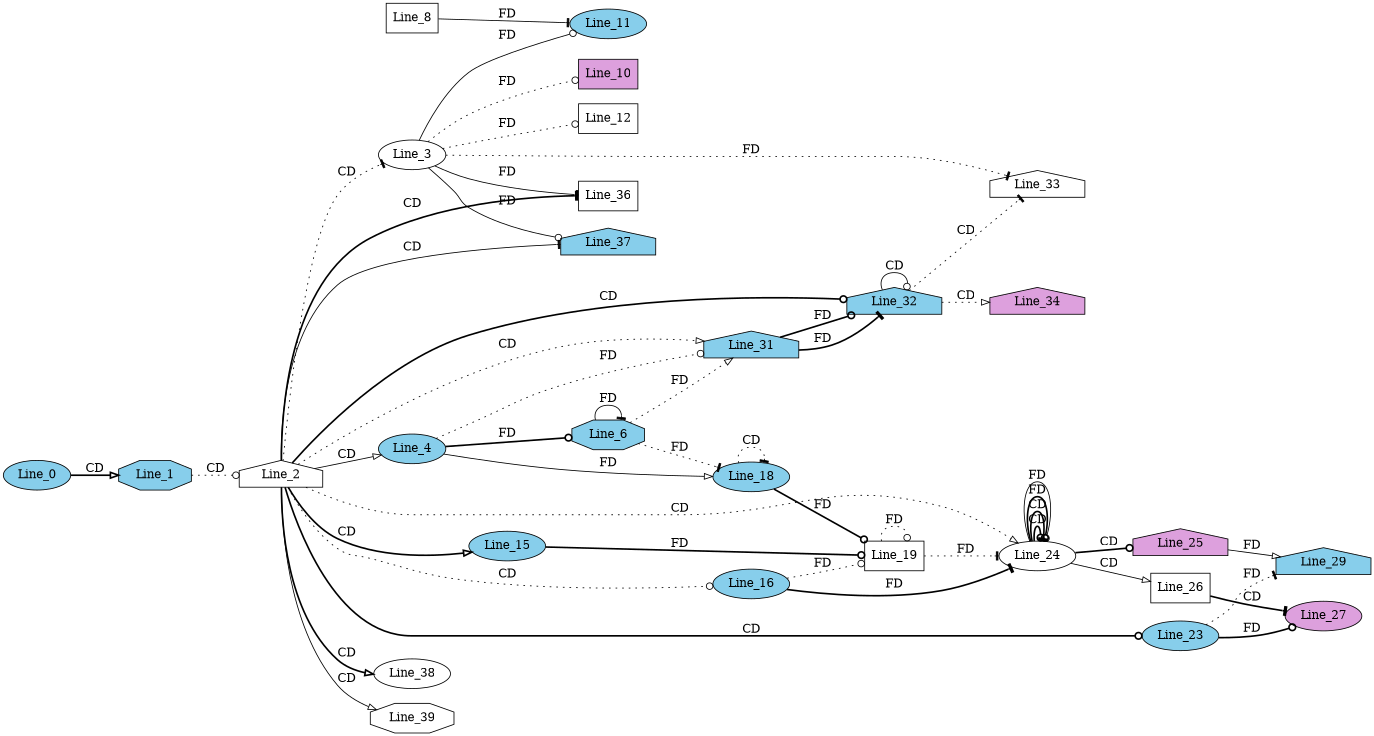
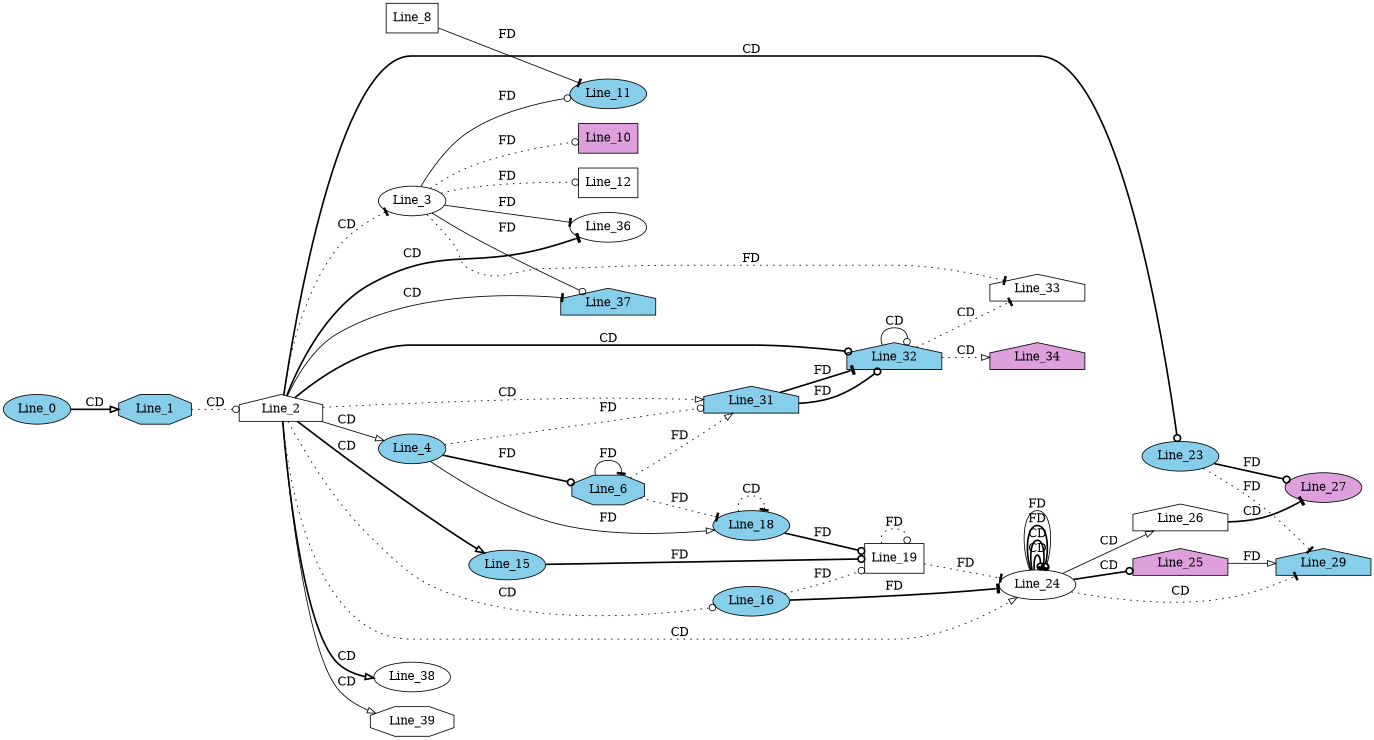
node "Line_36": shape box -> ellipse
node "Line_26": shape box -> house
edge "Line_24" -> "Line_29": added, label "CD"
